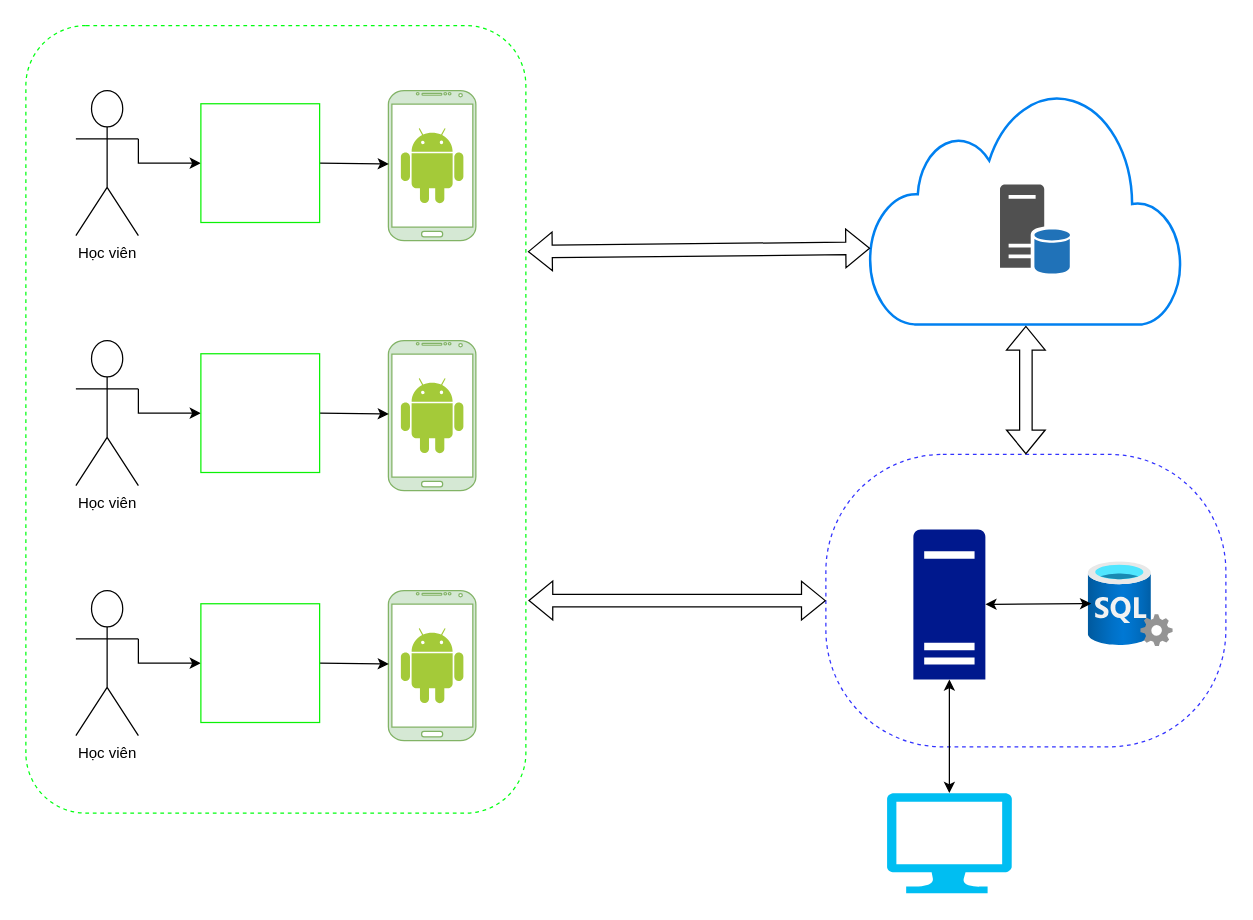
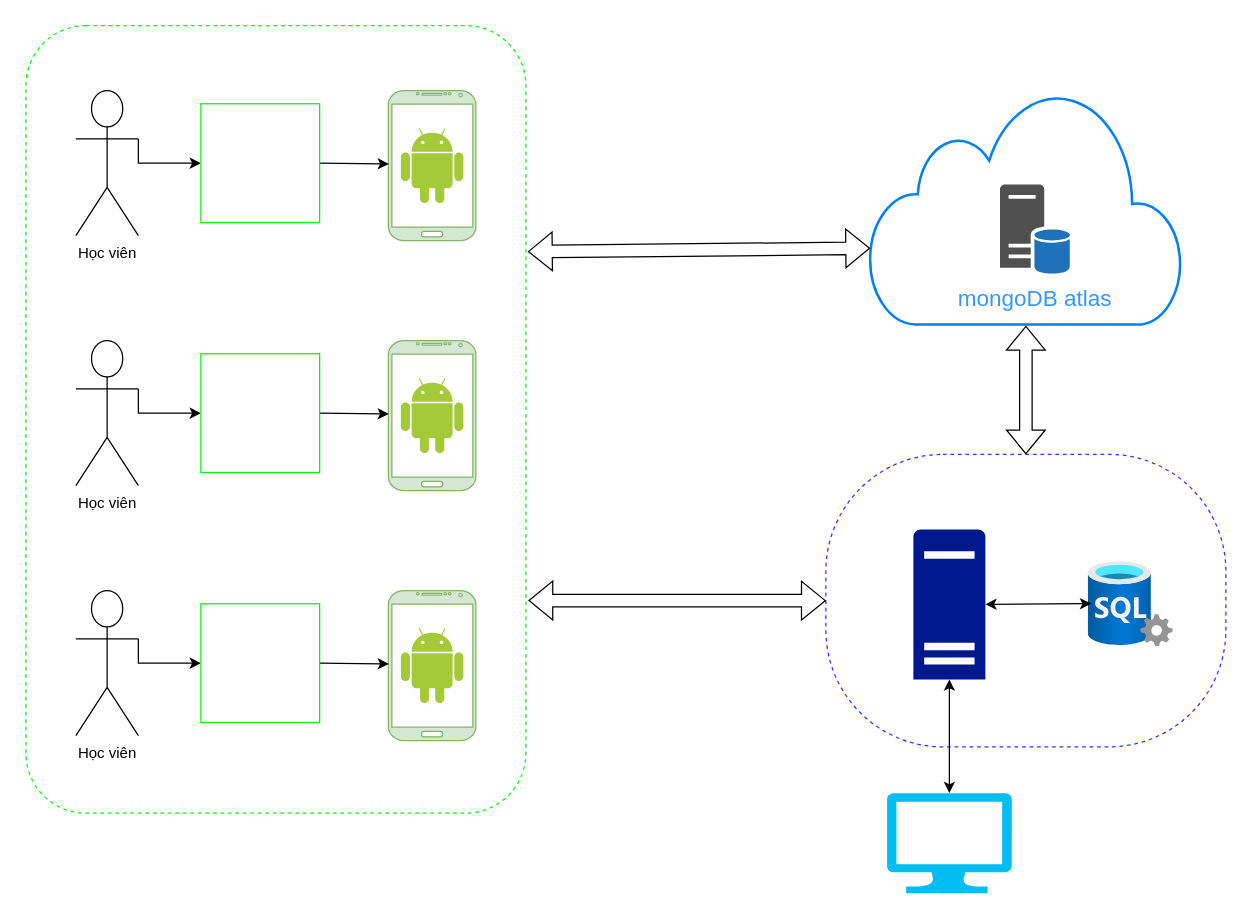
node "mongoDB atlas": added
